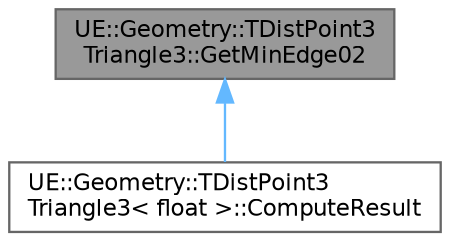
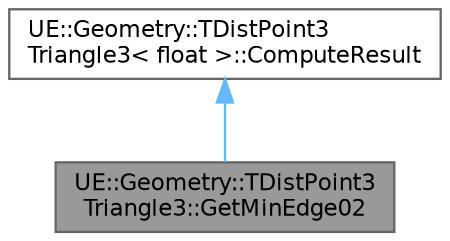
edge "UE::Geometry::TDistPoint3 Triangle3< float >::ComputeResult" -> "UE::Geometry::TDistPoint3 Triangle3::GetMinEdge02": reversed
